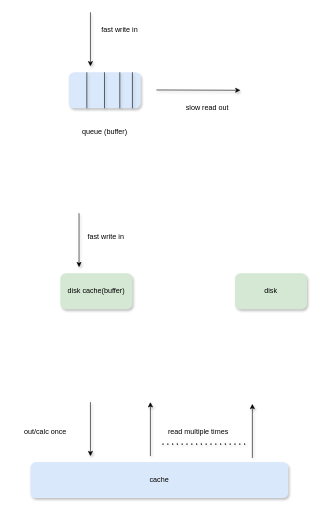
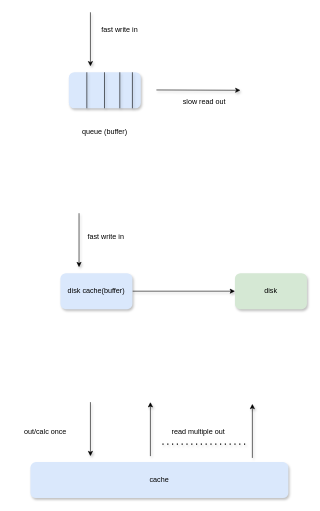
node "slow read out": moved (207, 108) -> (204, 102)
node "disk cache(buffer)": fillcolor #d5e8d4 -> #dae8fc
edge "disk cache(buffer)" -> "disk": added
node "read multiple times": label "read multiple times" -> "read multiple out"
